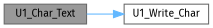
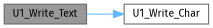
node "U1_Char_Text": label "U1_Char_Text" -> "U1_Write_Text"
